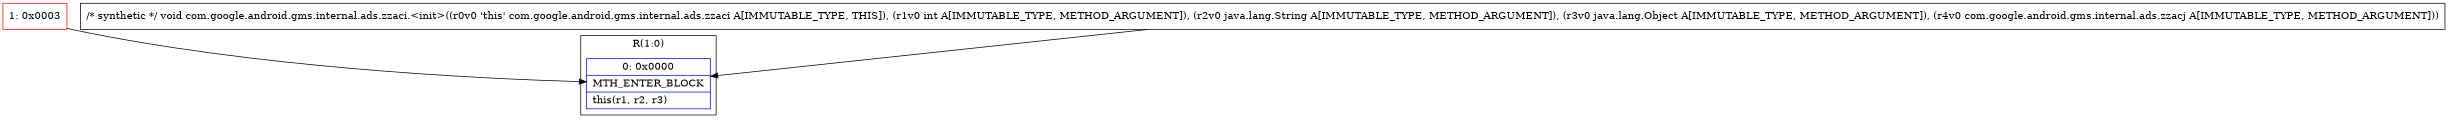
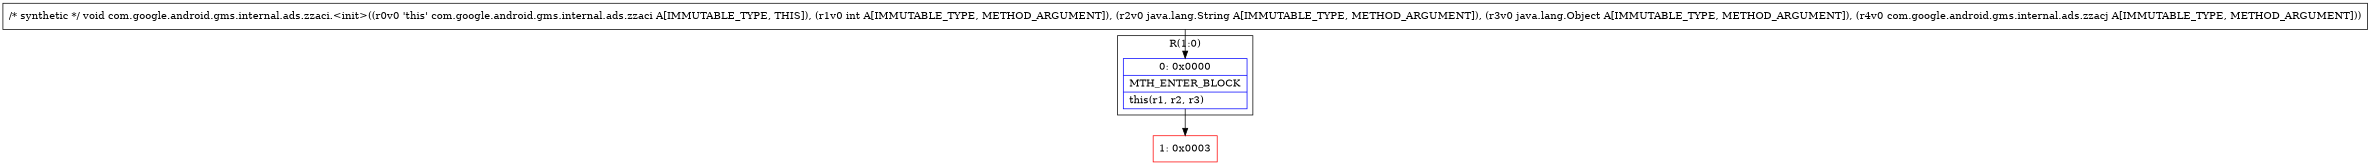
edge "1: 0x0003" -> "0: 0x0000": reversed
